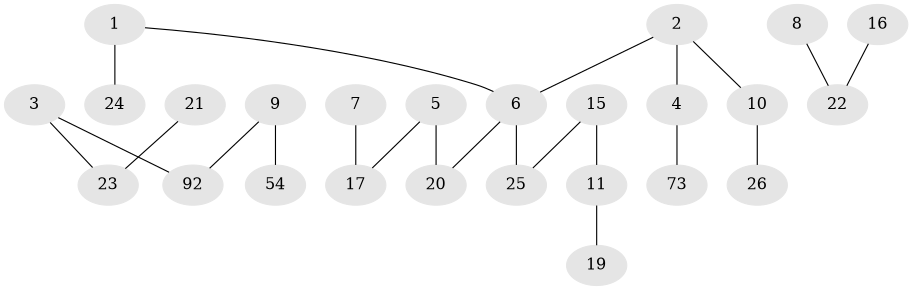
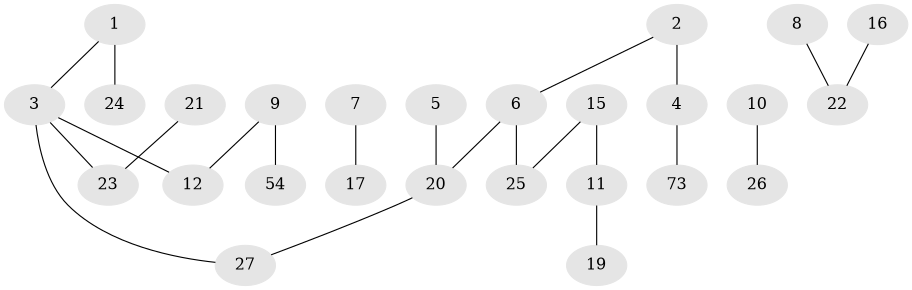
edge "1" -- "6": now "1" -- "3"
edge "2" -- "10": removed
edge "5" -- "17": removed
node "92": label "92" -> "12"
node "27": added
